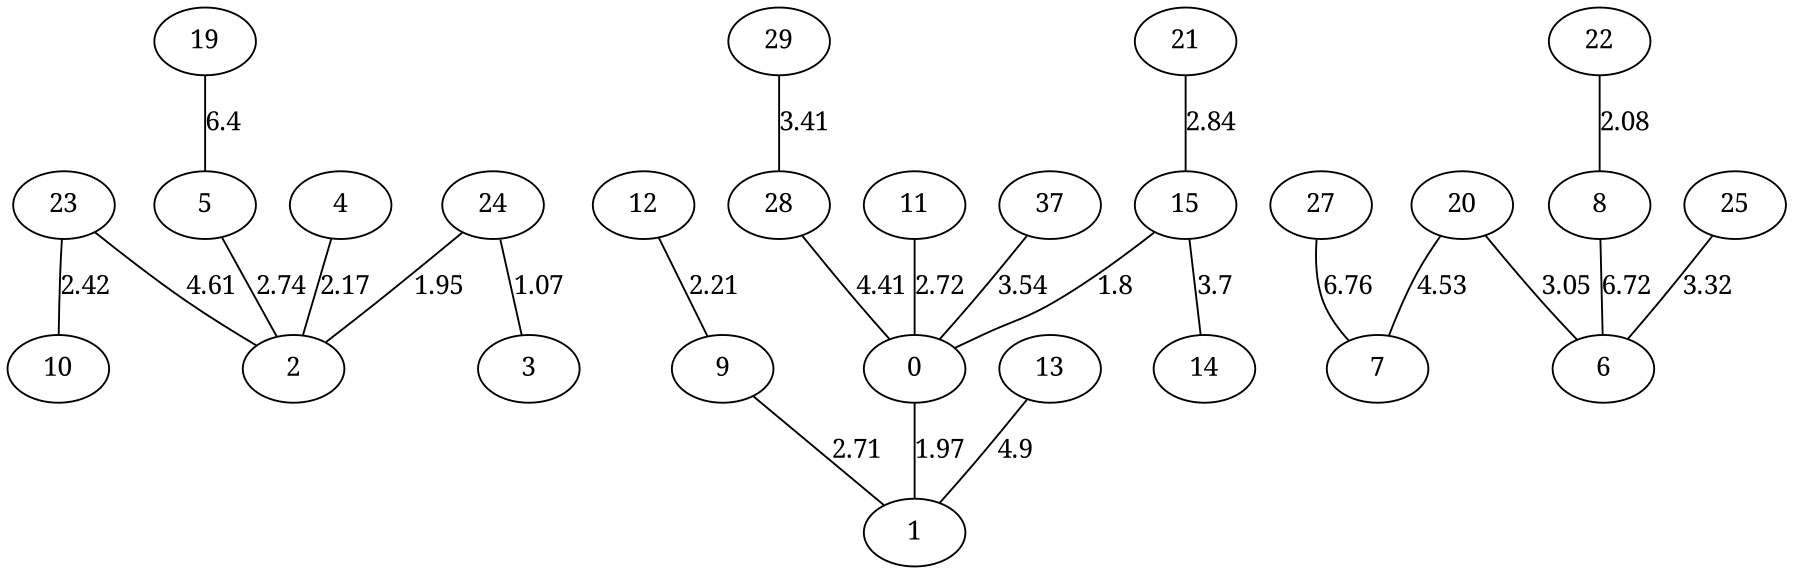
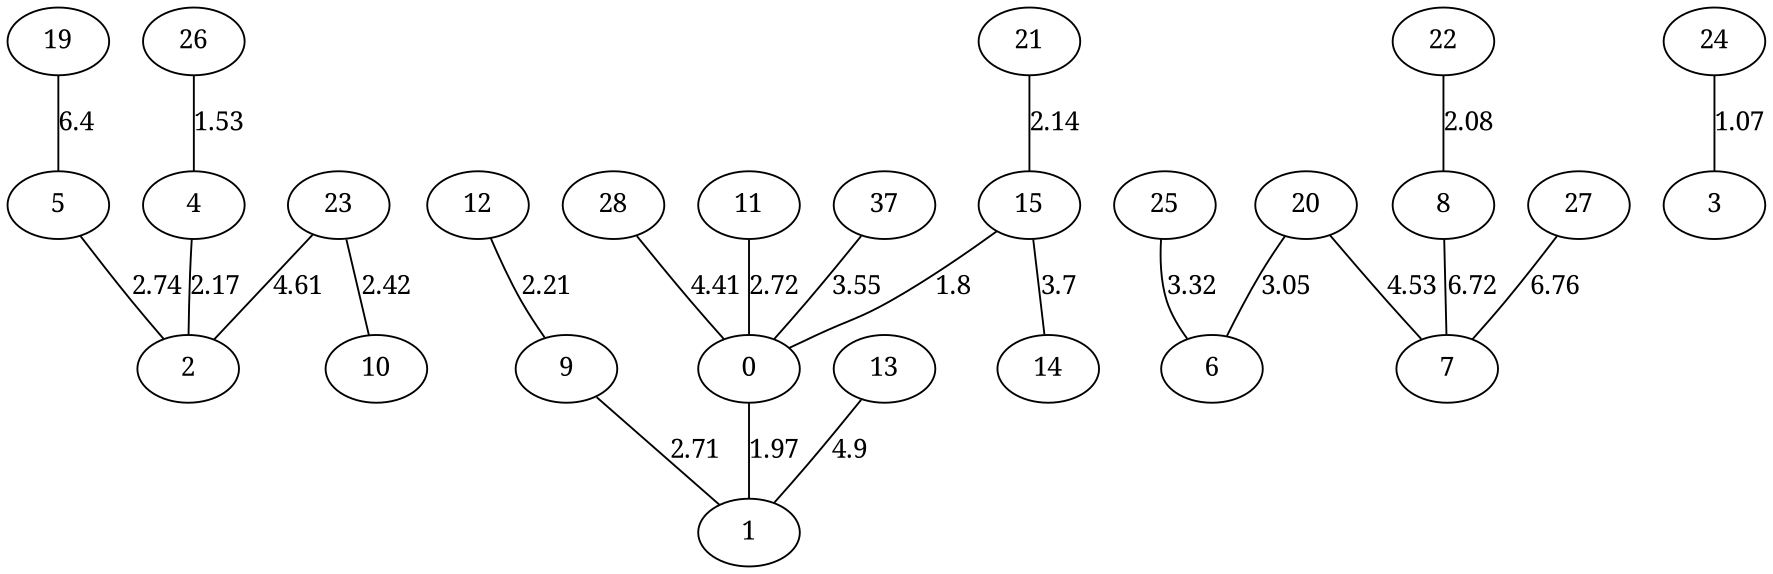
node "26": added
node "29": removed
edge "21" -- "15": label "2.84" -> "2.14"
edge "37" -- "0": label "3.54" -> "3.55"
edge "8" -- "6": now "8" -- "7"
edge "24" -- "2": removed, label "1.95"
